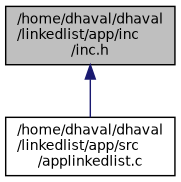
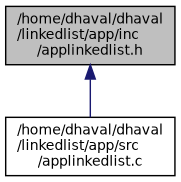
node "/home/dhaval/dhaval /linkedlist/app/inc /inc.h": label "/home/dhaval/dhaval /linkedlist/app/inc /inc.h" -> "/home/dhaval/dhaval /linkedlist/app/inc /applinkedlist.h"
